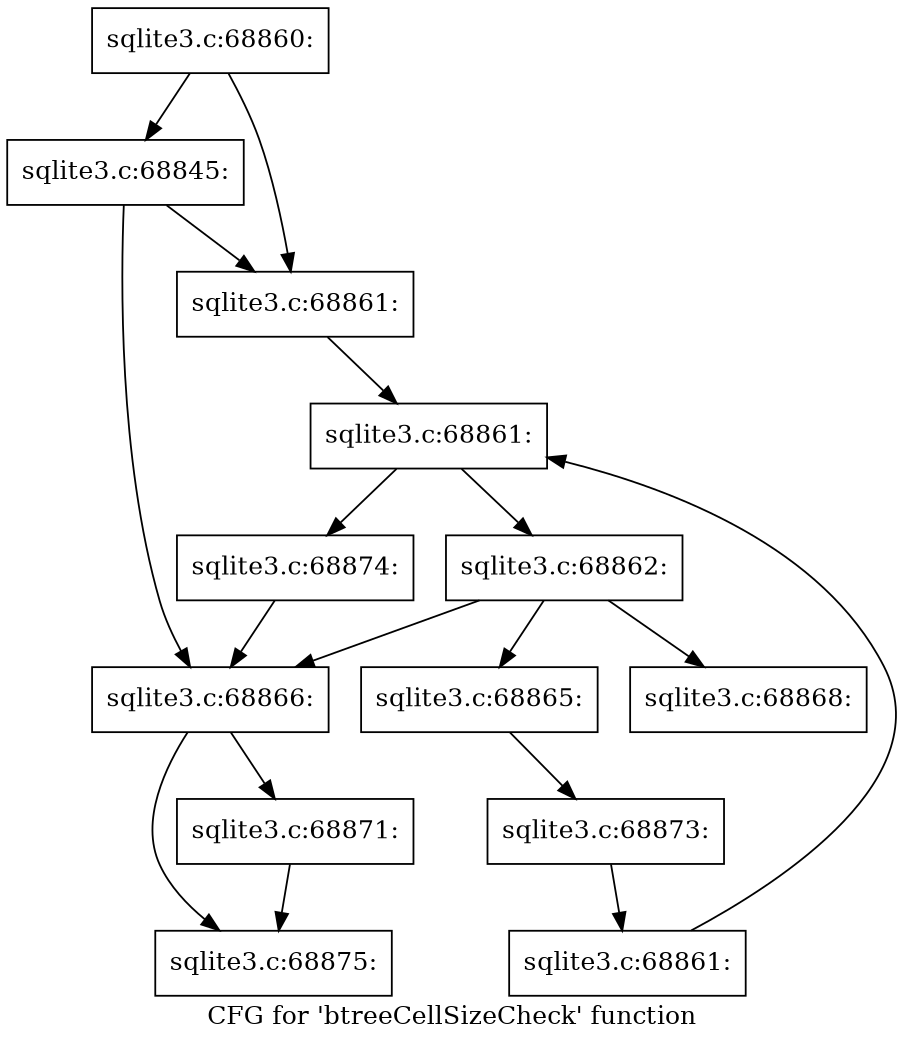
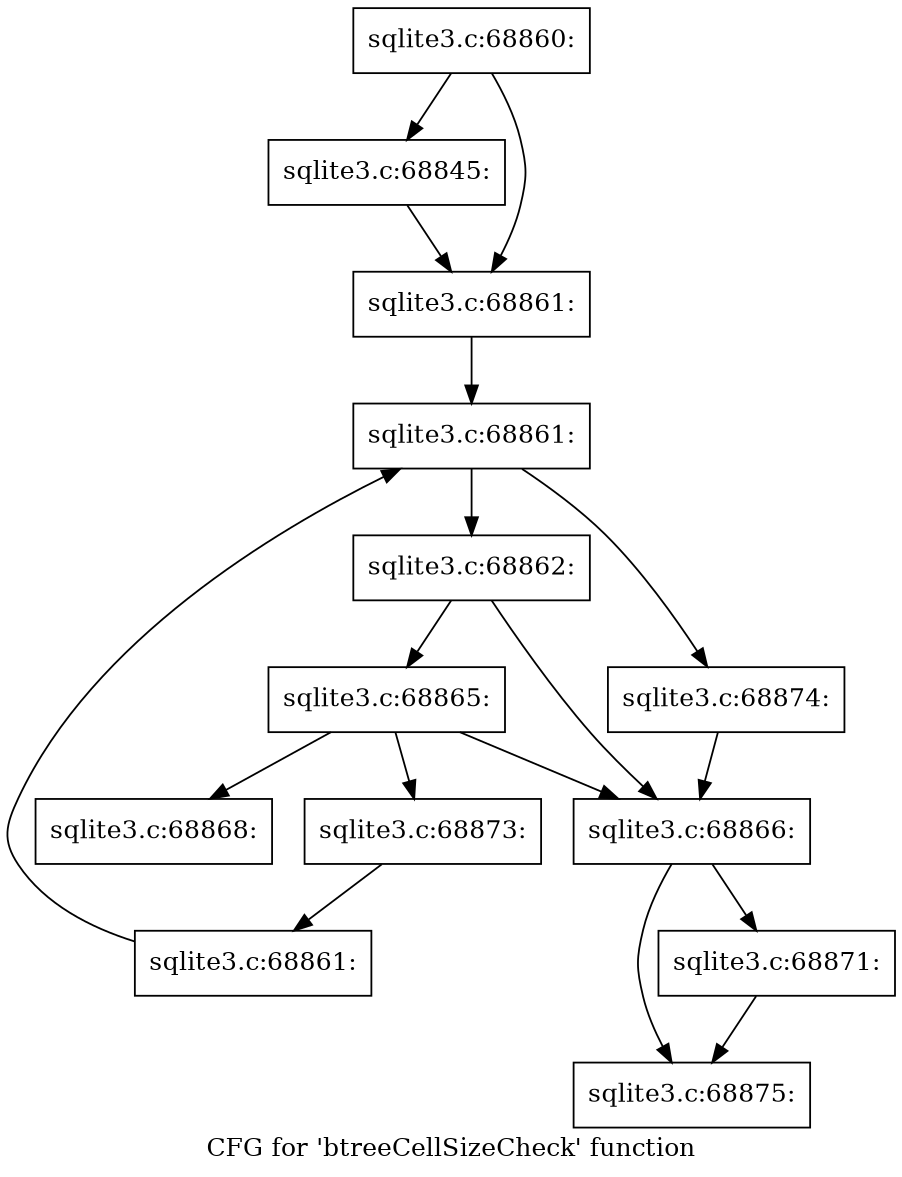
edge "sqlite3.c:68845:" -> "sqlite3.c:68866:": now "sqlite3.c:68865:" -> "sqlite3.c:68866:"
edge "sqlite3.c:68862:" -> "sqlite3.c:68868:": now "sqlite3.c:68865:" -> "sqlite3.c:68868:"
